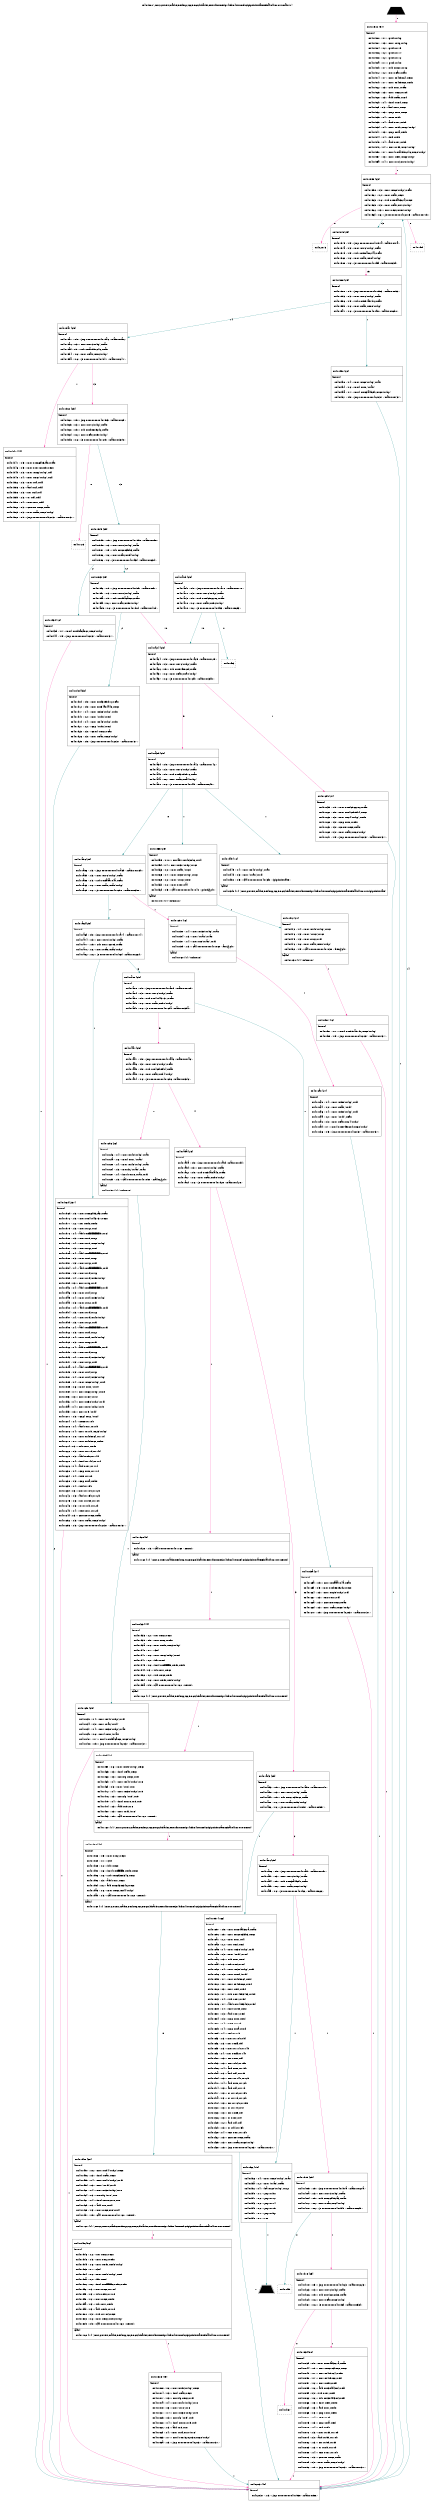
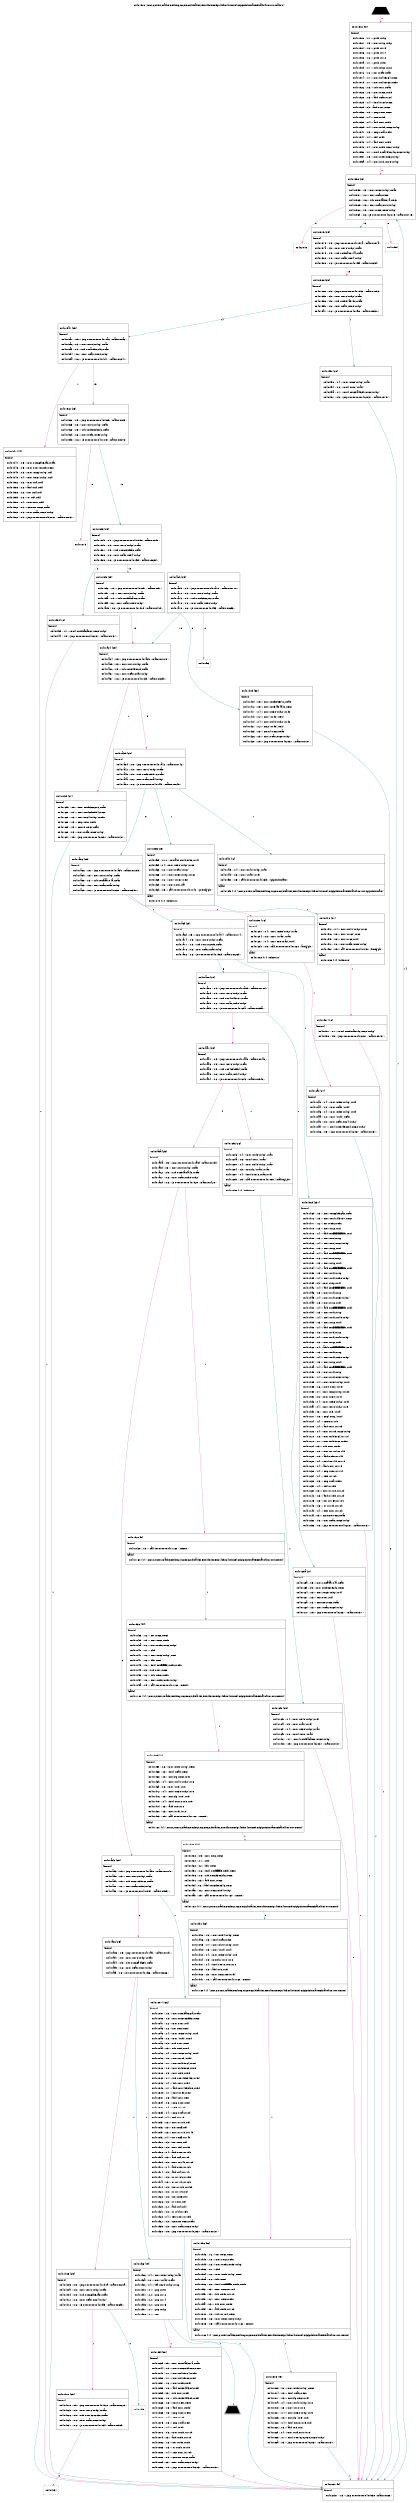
edge "0x401b1e [25]" -> "0x401e3f [88]": now "0x401fc6 [19]" -> "0x401e3f [88]"
